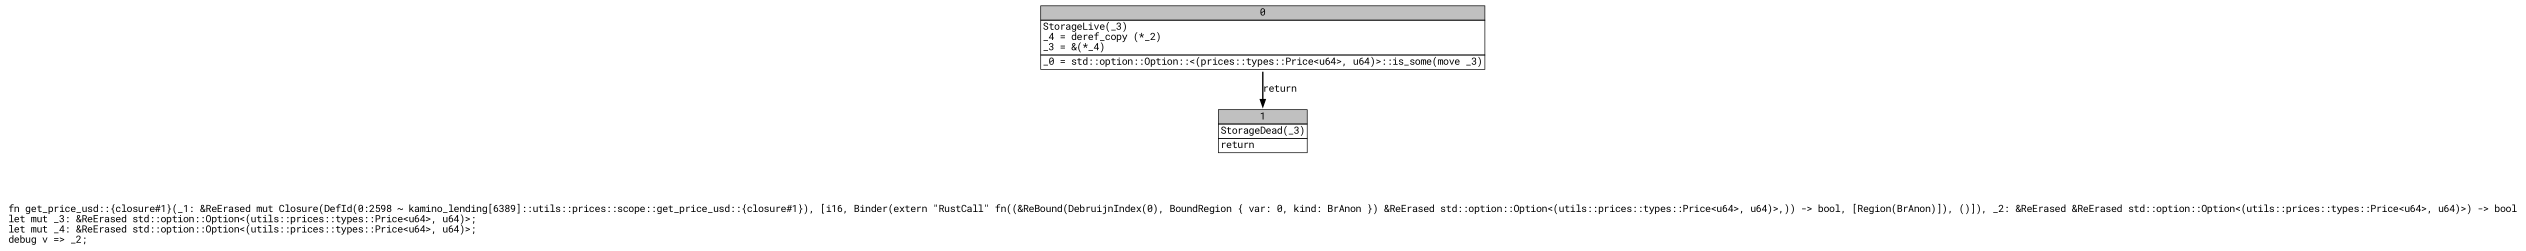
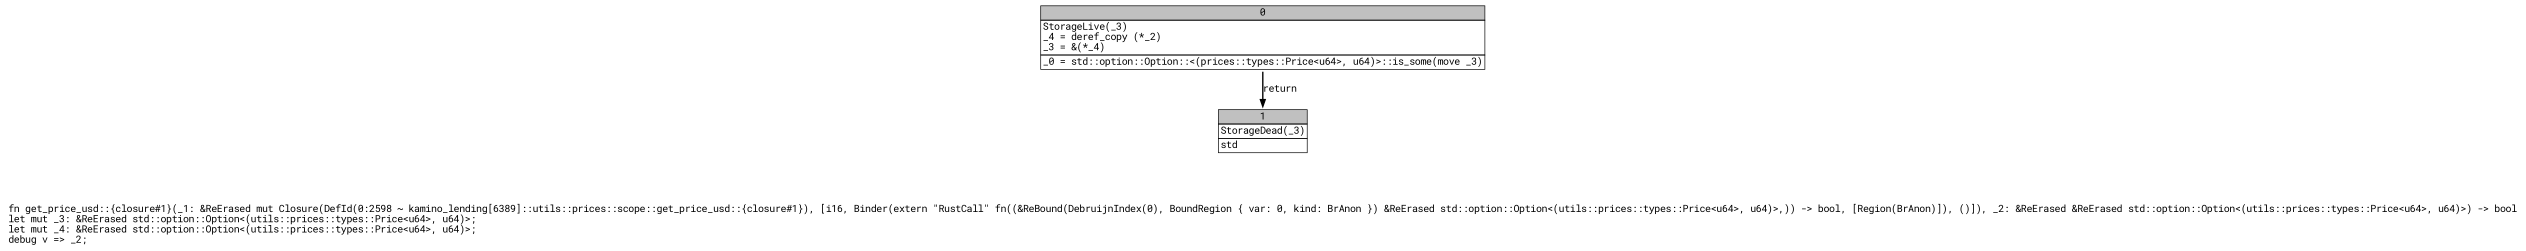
node "1": text "return" -> "std"
